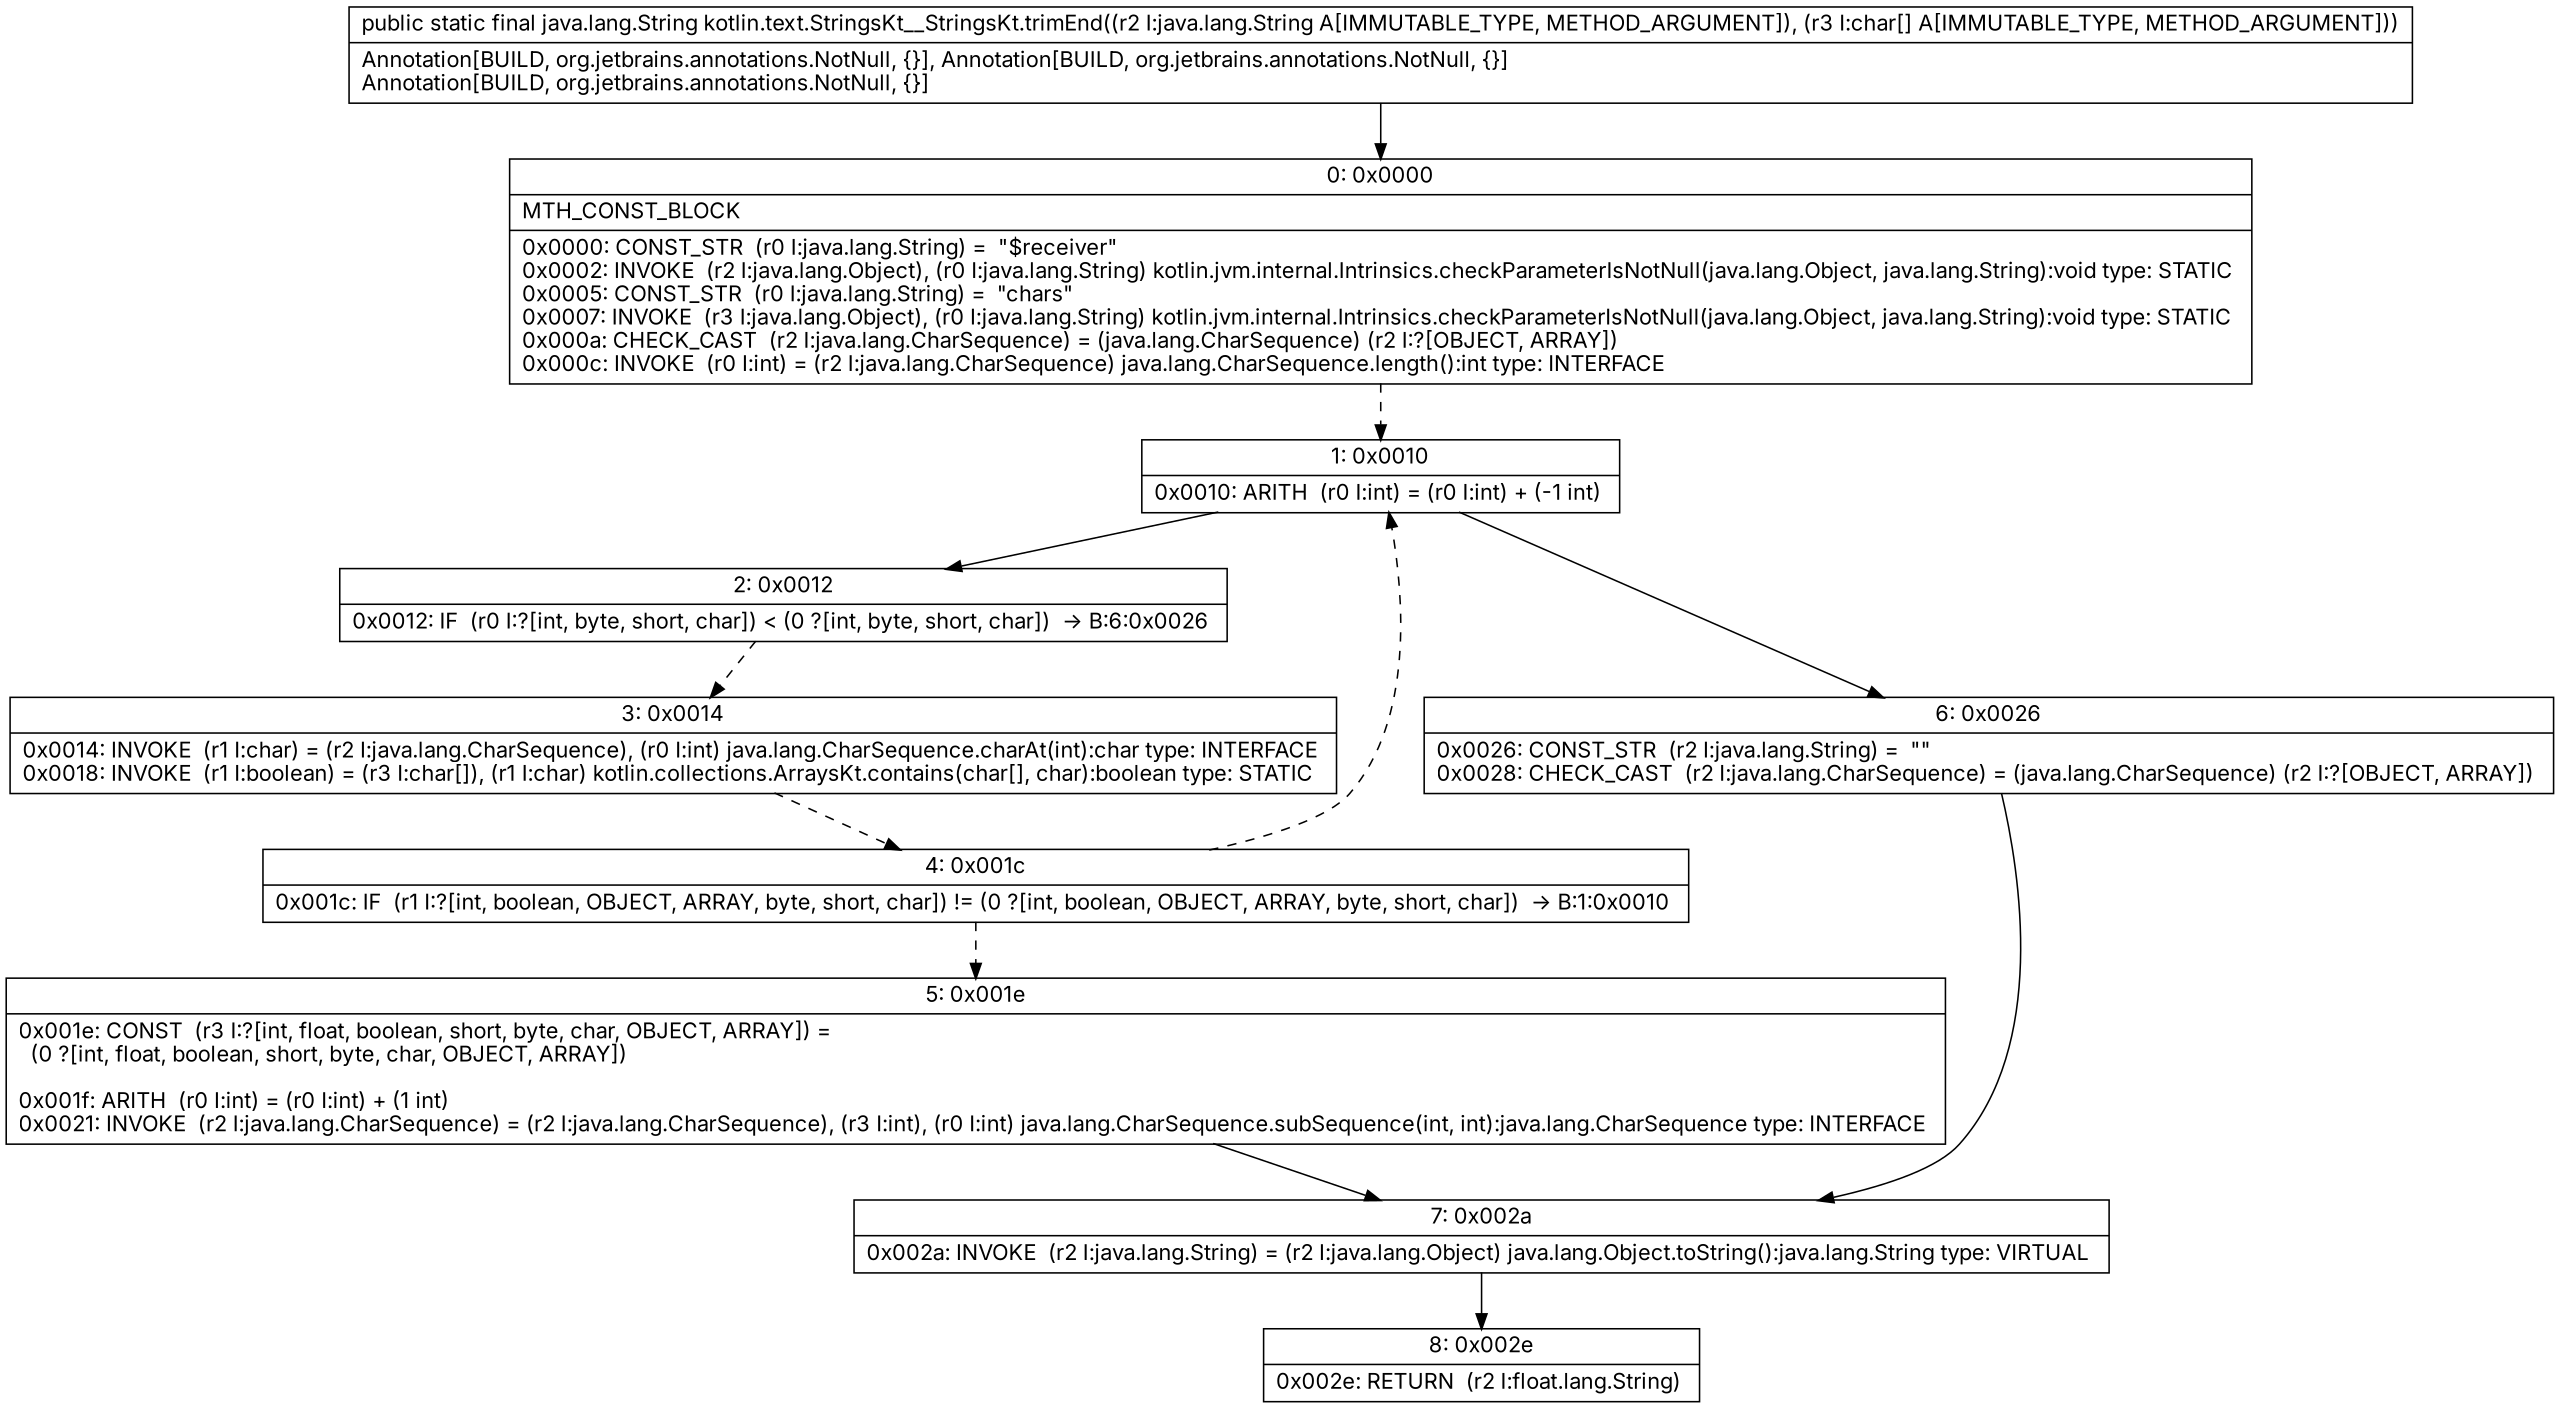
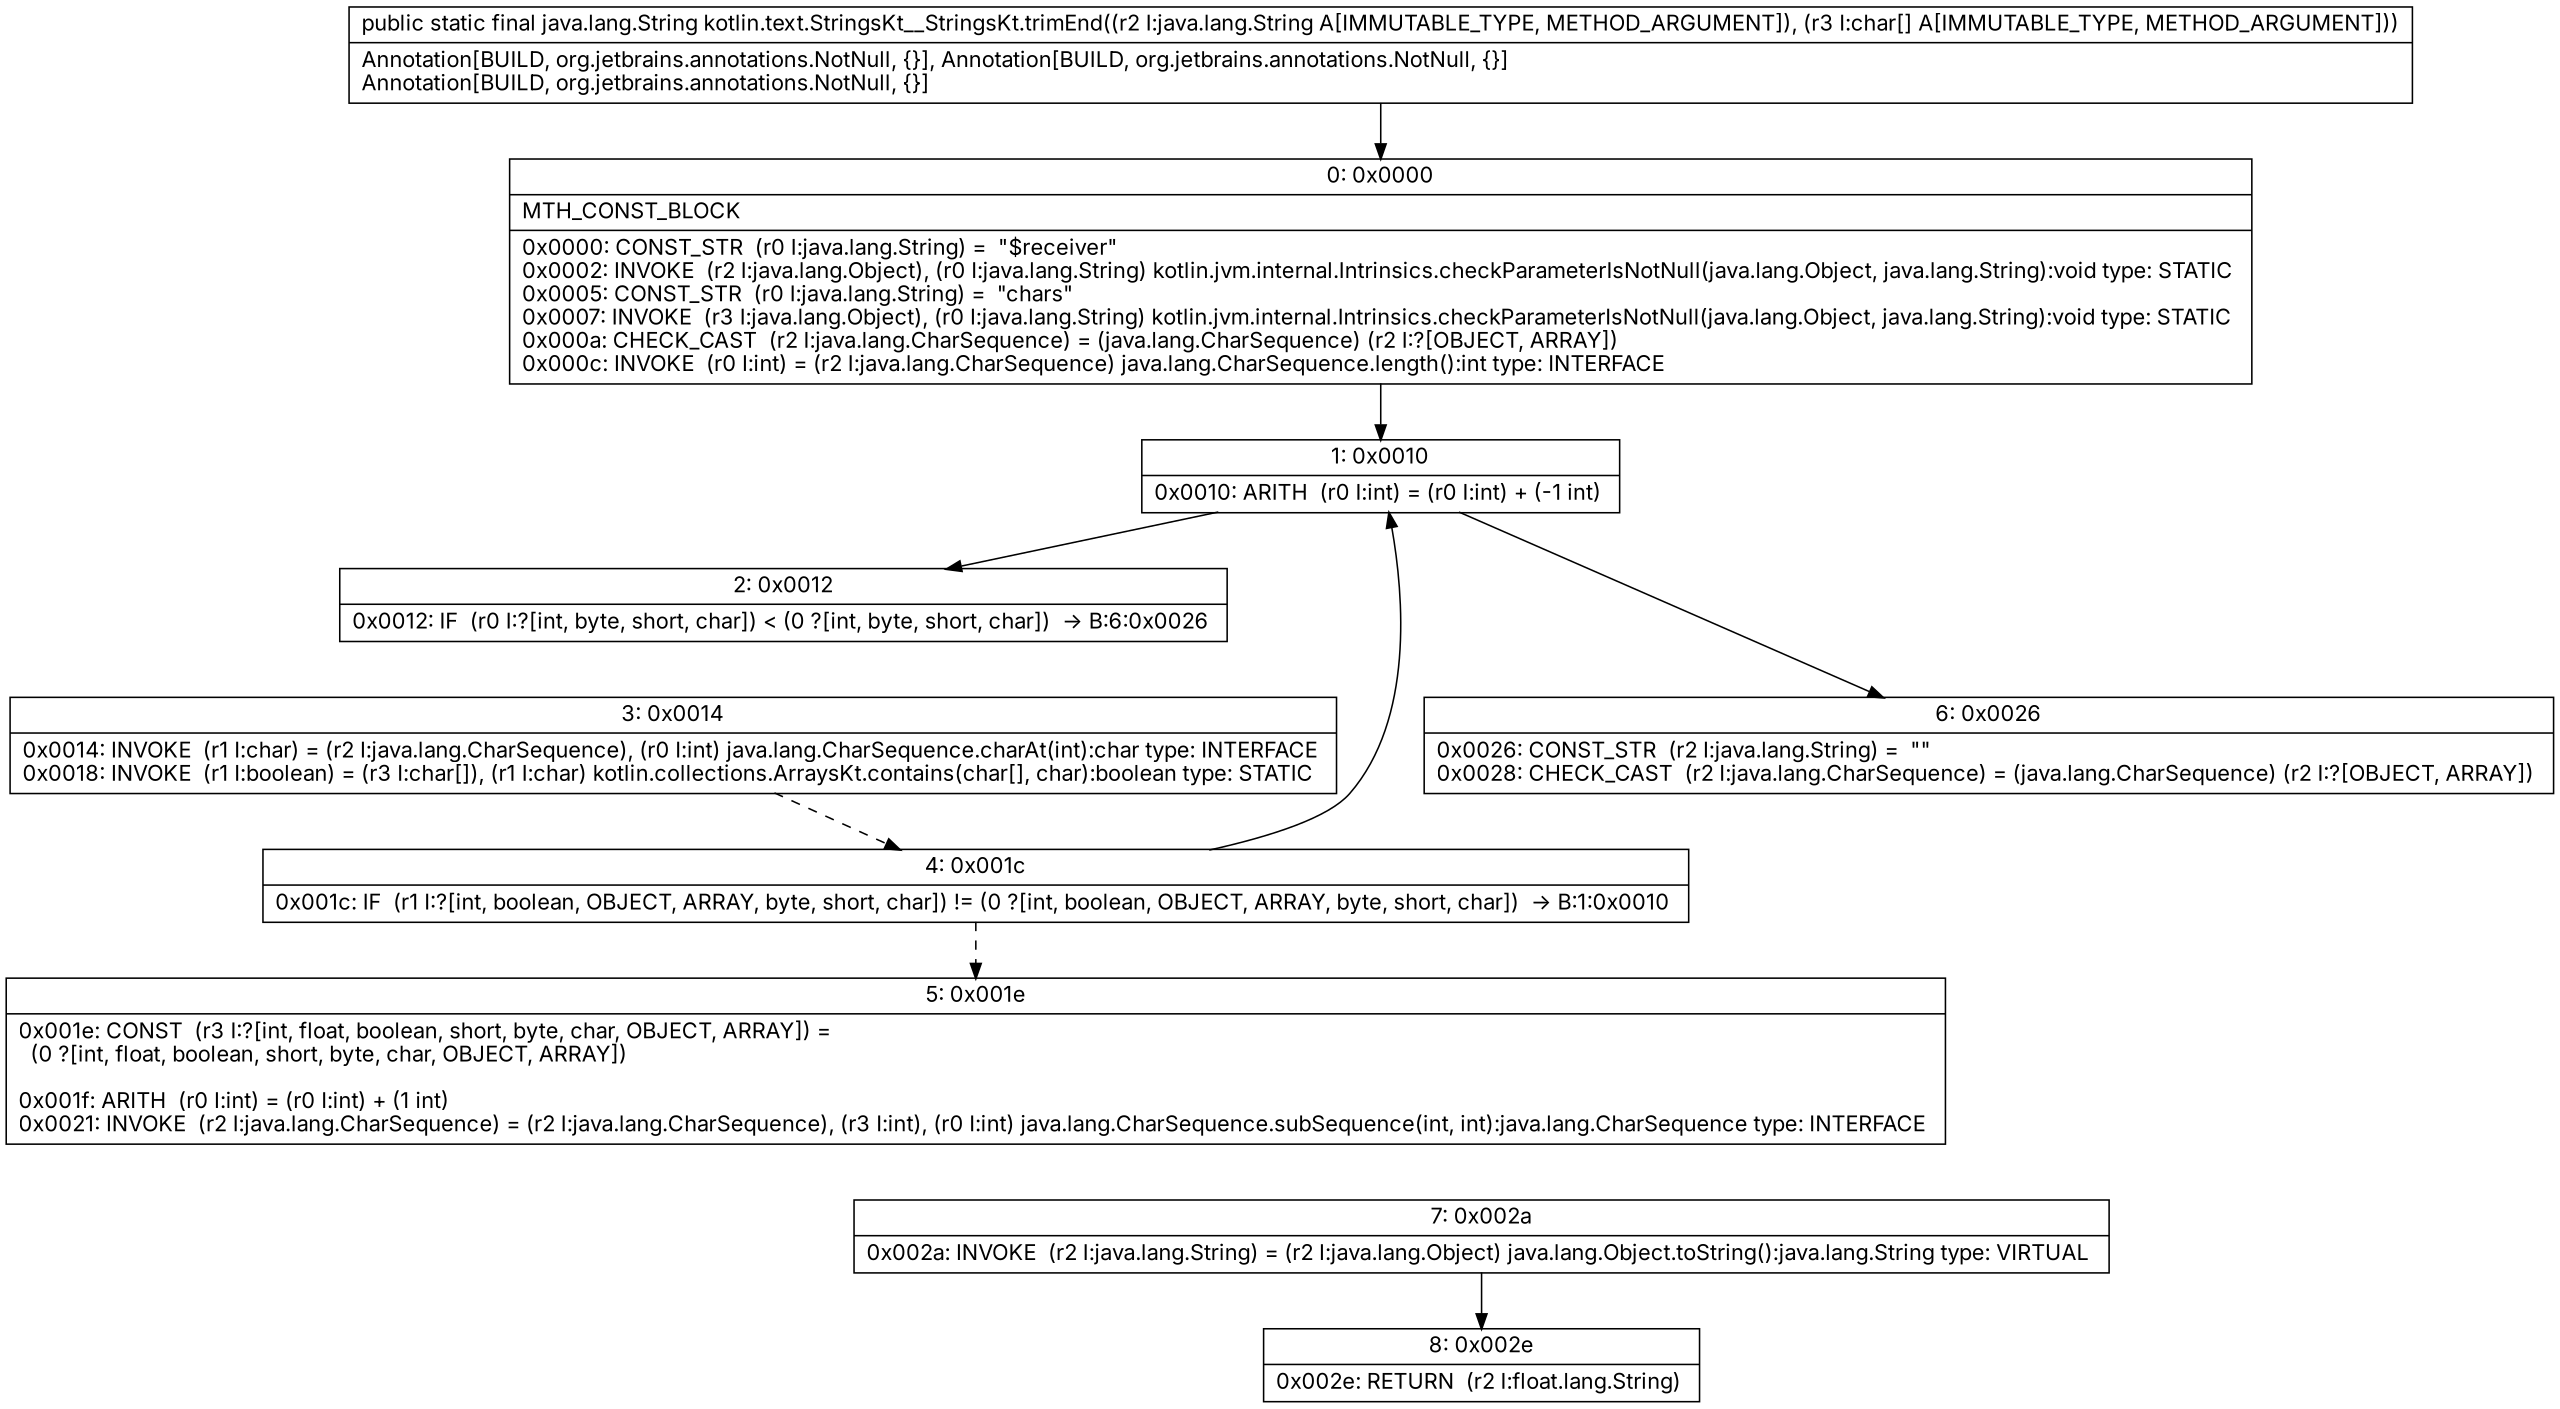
edge "0: 0x0000" -> "1: 0x0010": style dashed -> solid
edge "2: 0x0012" -> "3: 0x0014": removed
edge "4: 0x001c" -> "1: 0x0010": style dashed -> solid
edge "6: 0x0026" -> "7: 0x002a": removed
edge "5: 0x001e" -> "7: 0x002a": removed
